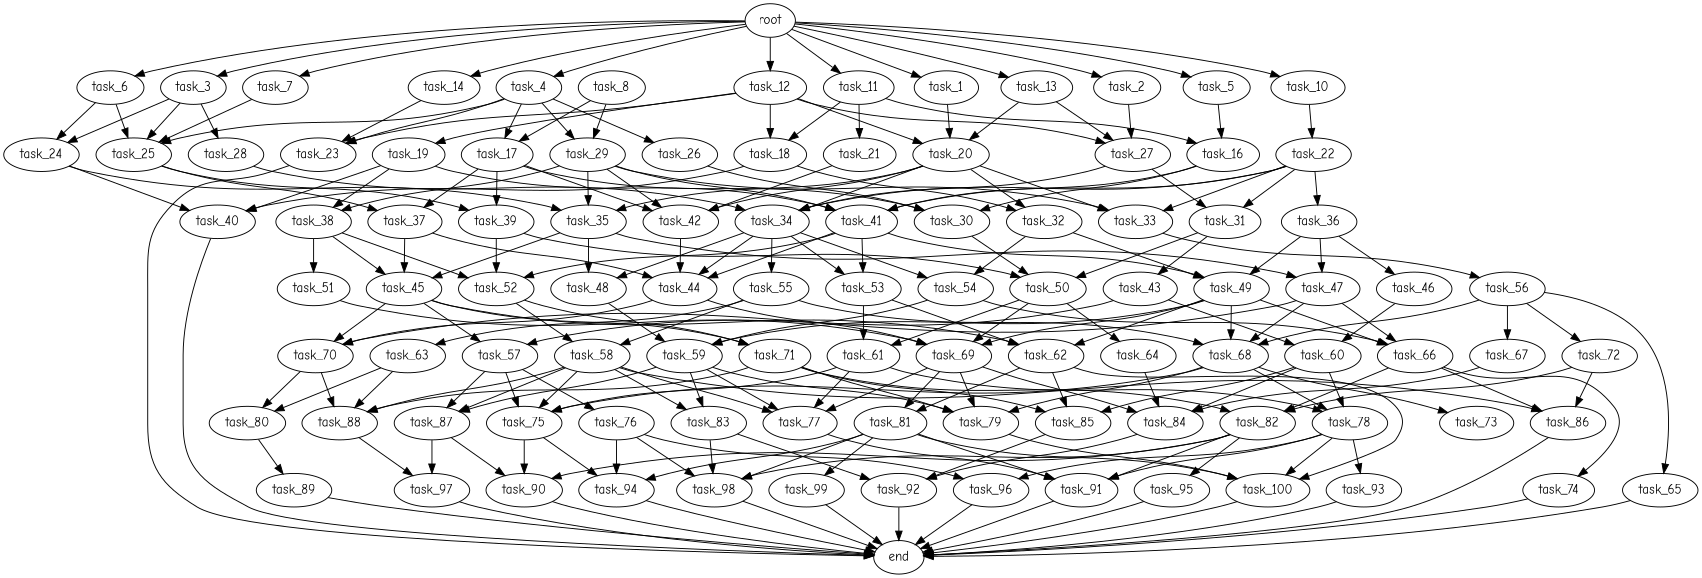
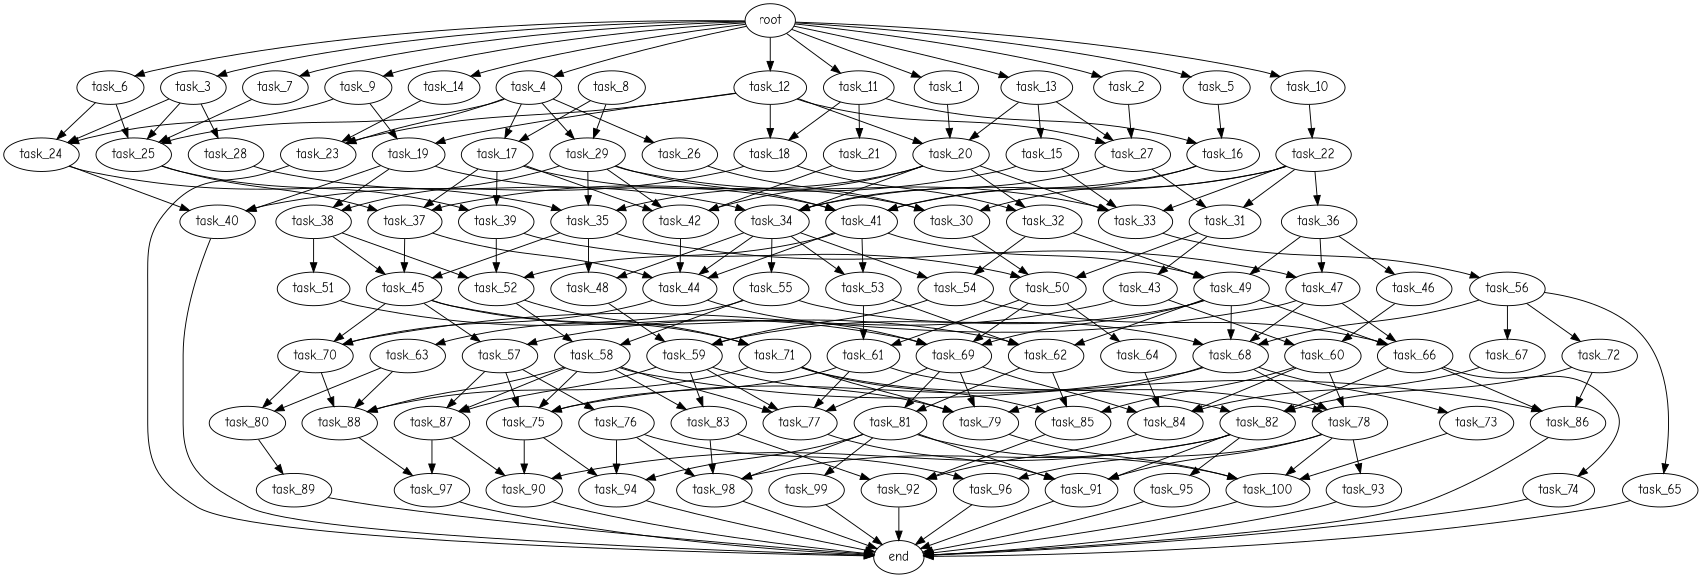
node "task_9": added
node "task_15": added
edge "task_62" -> "task_100": now "task_73" -> "task_100"
